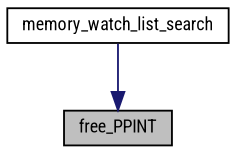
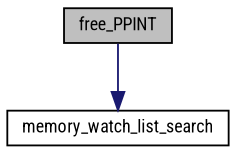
edge "memory_watch_list_search" -> "free_PPINT": reversed
